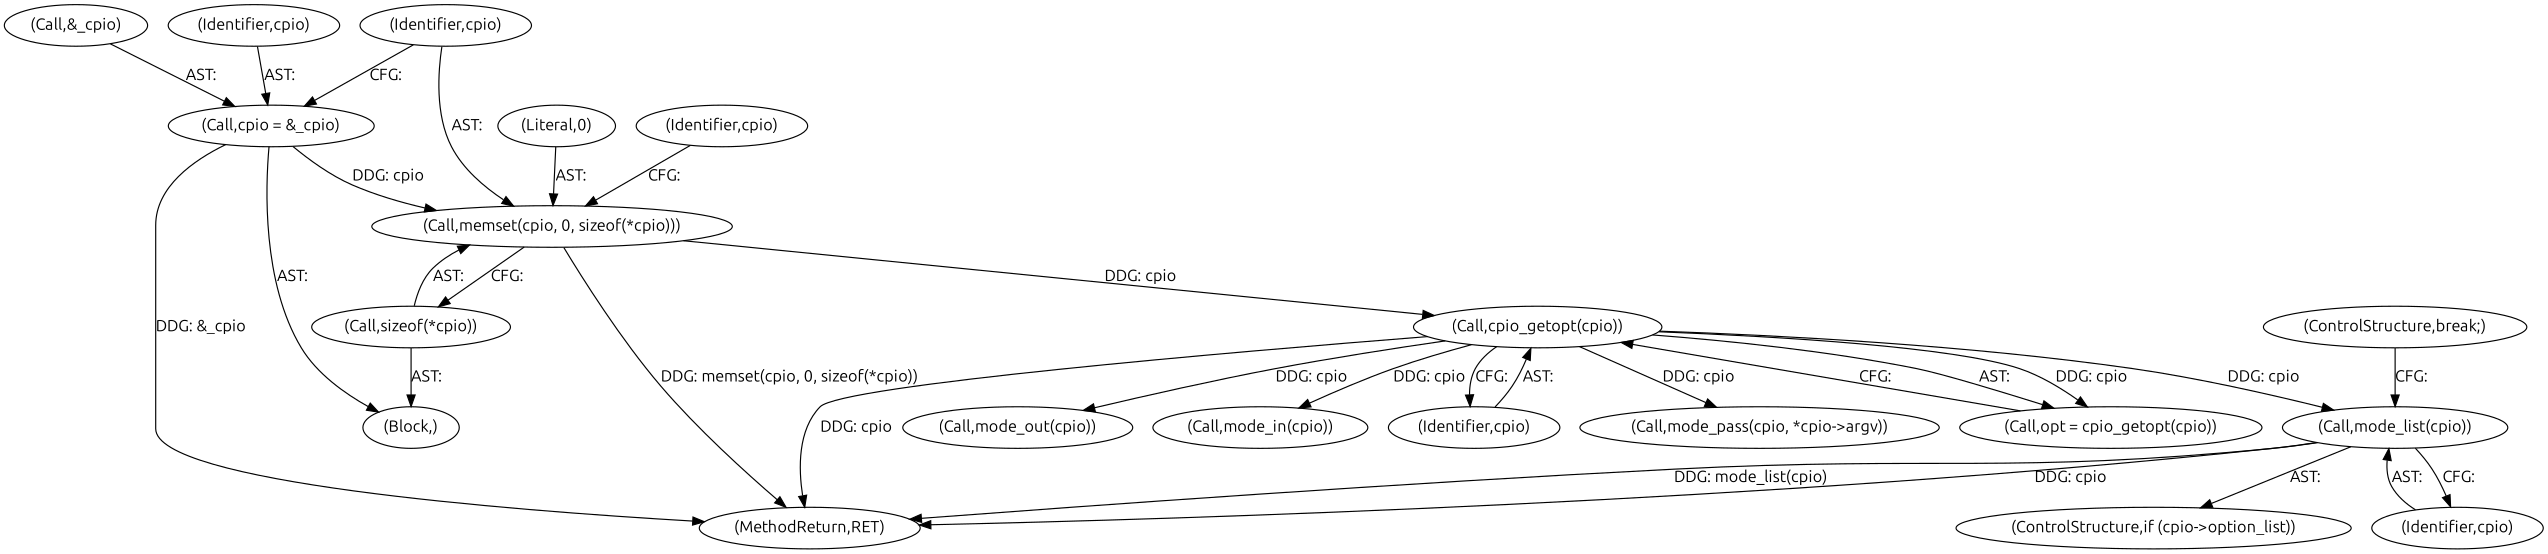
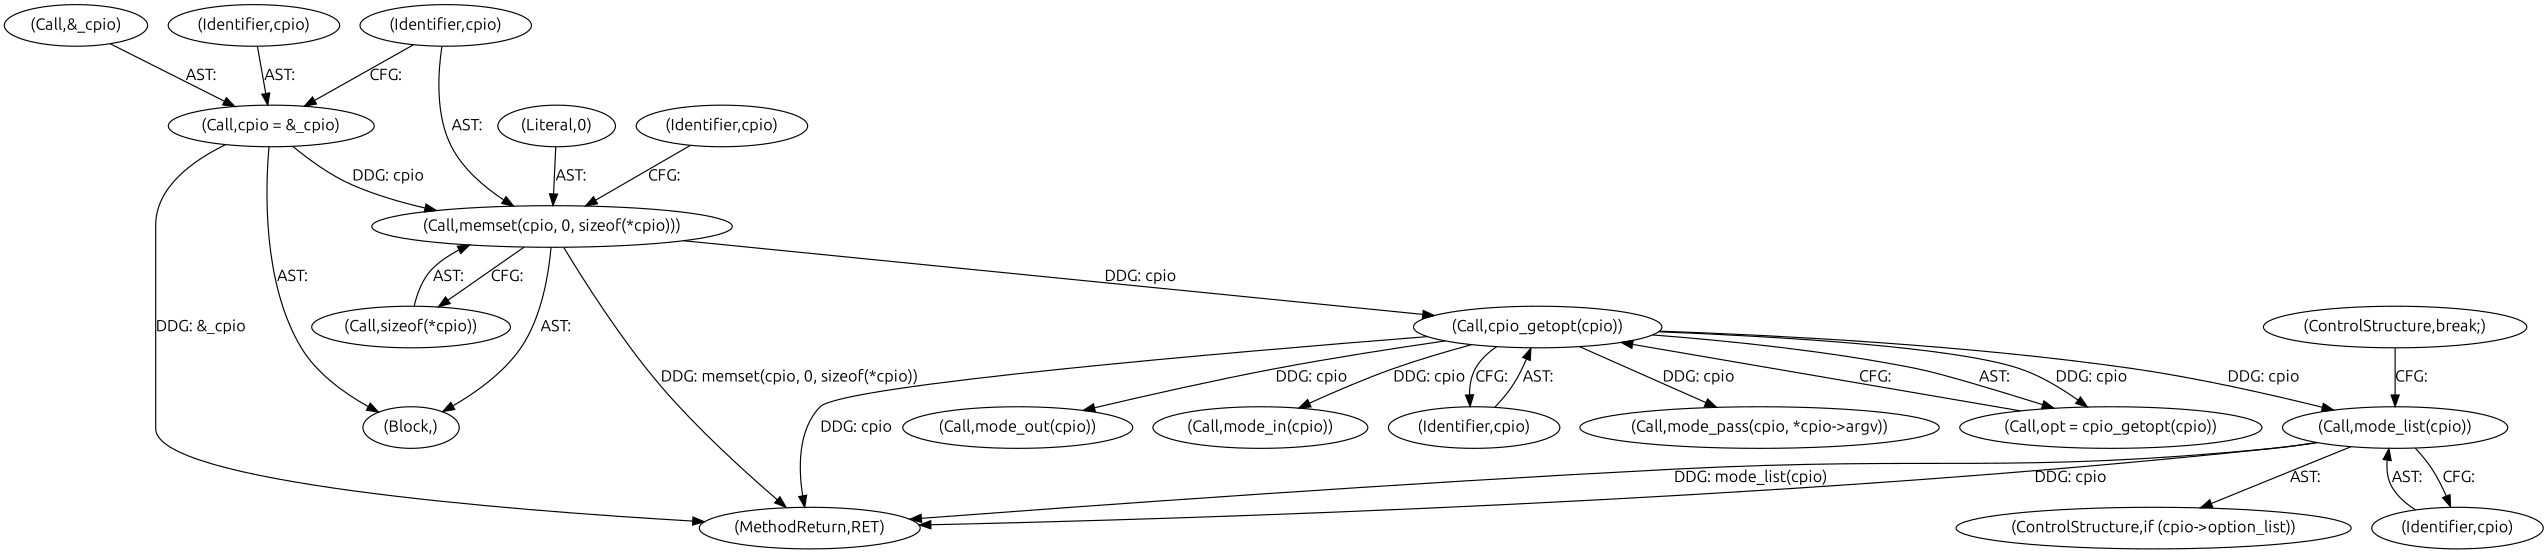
edge "(Call,sizeof(*cpio))" -> "(Block,)": now "(Call,memset(cpio, 0, sizeof(*cpio)))" -> "(Block,)"
